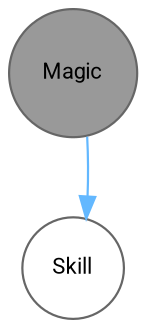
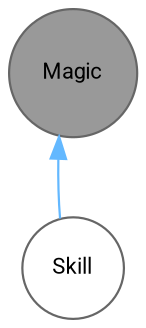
edge "Magic" -> "Skill": reversed
